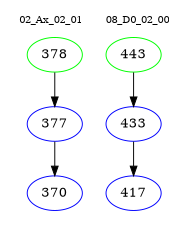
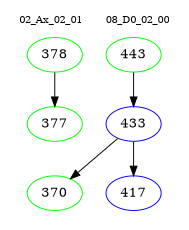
node "377": color blue -> green
edge "377" -> "370": now "433" -> "370"
node "370": color blue -> green
